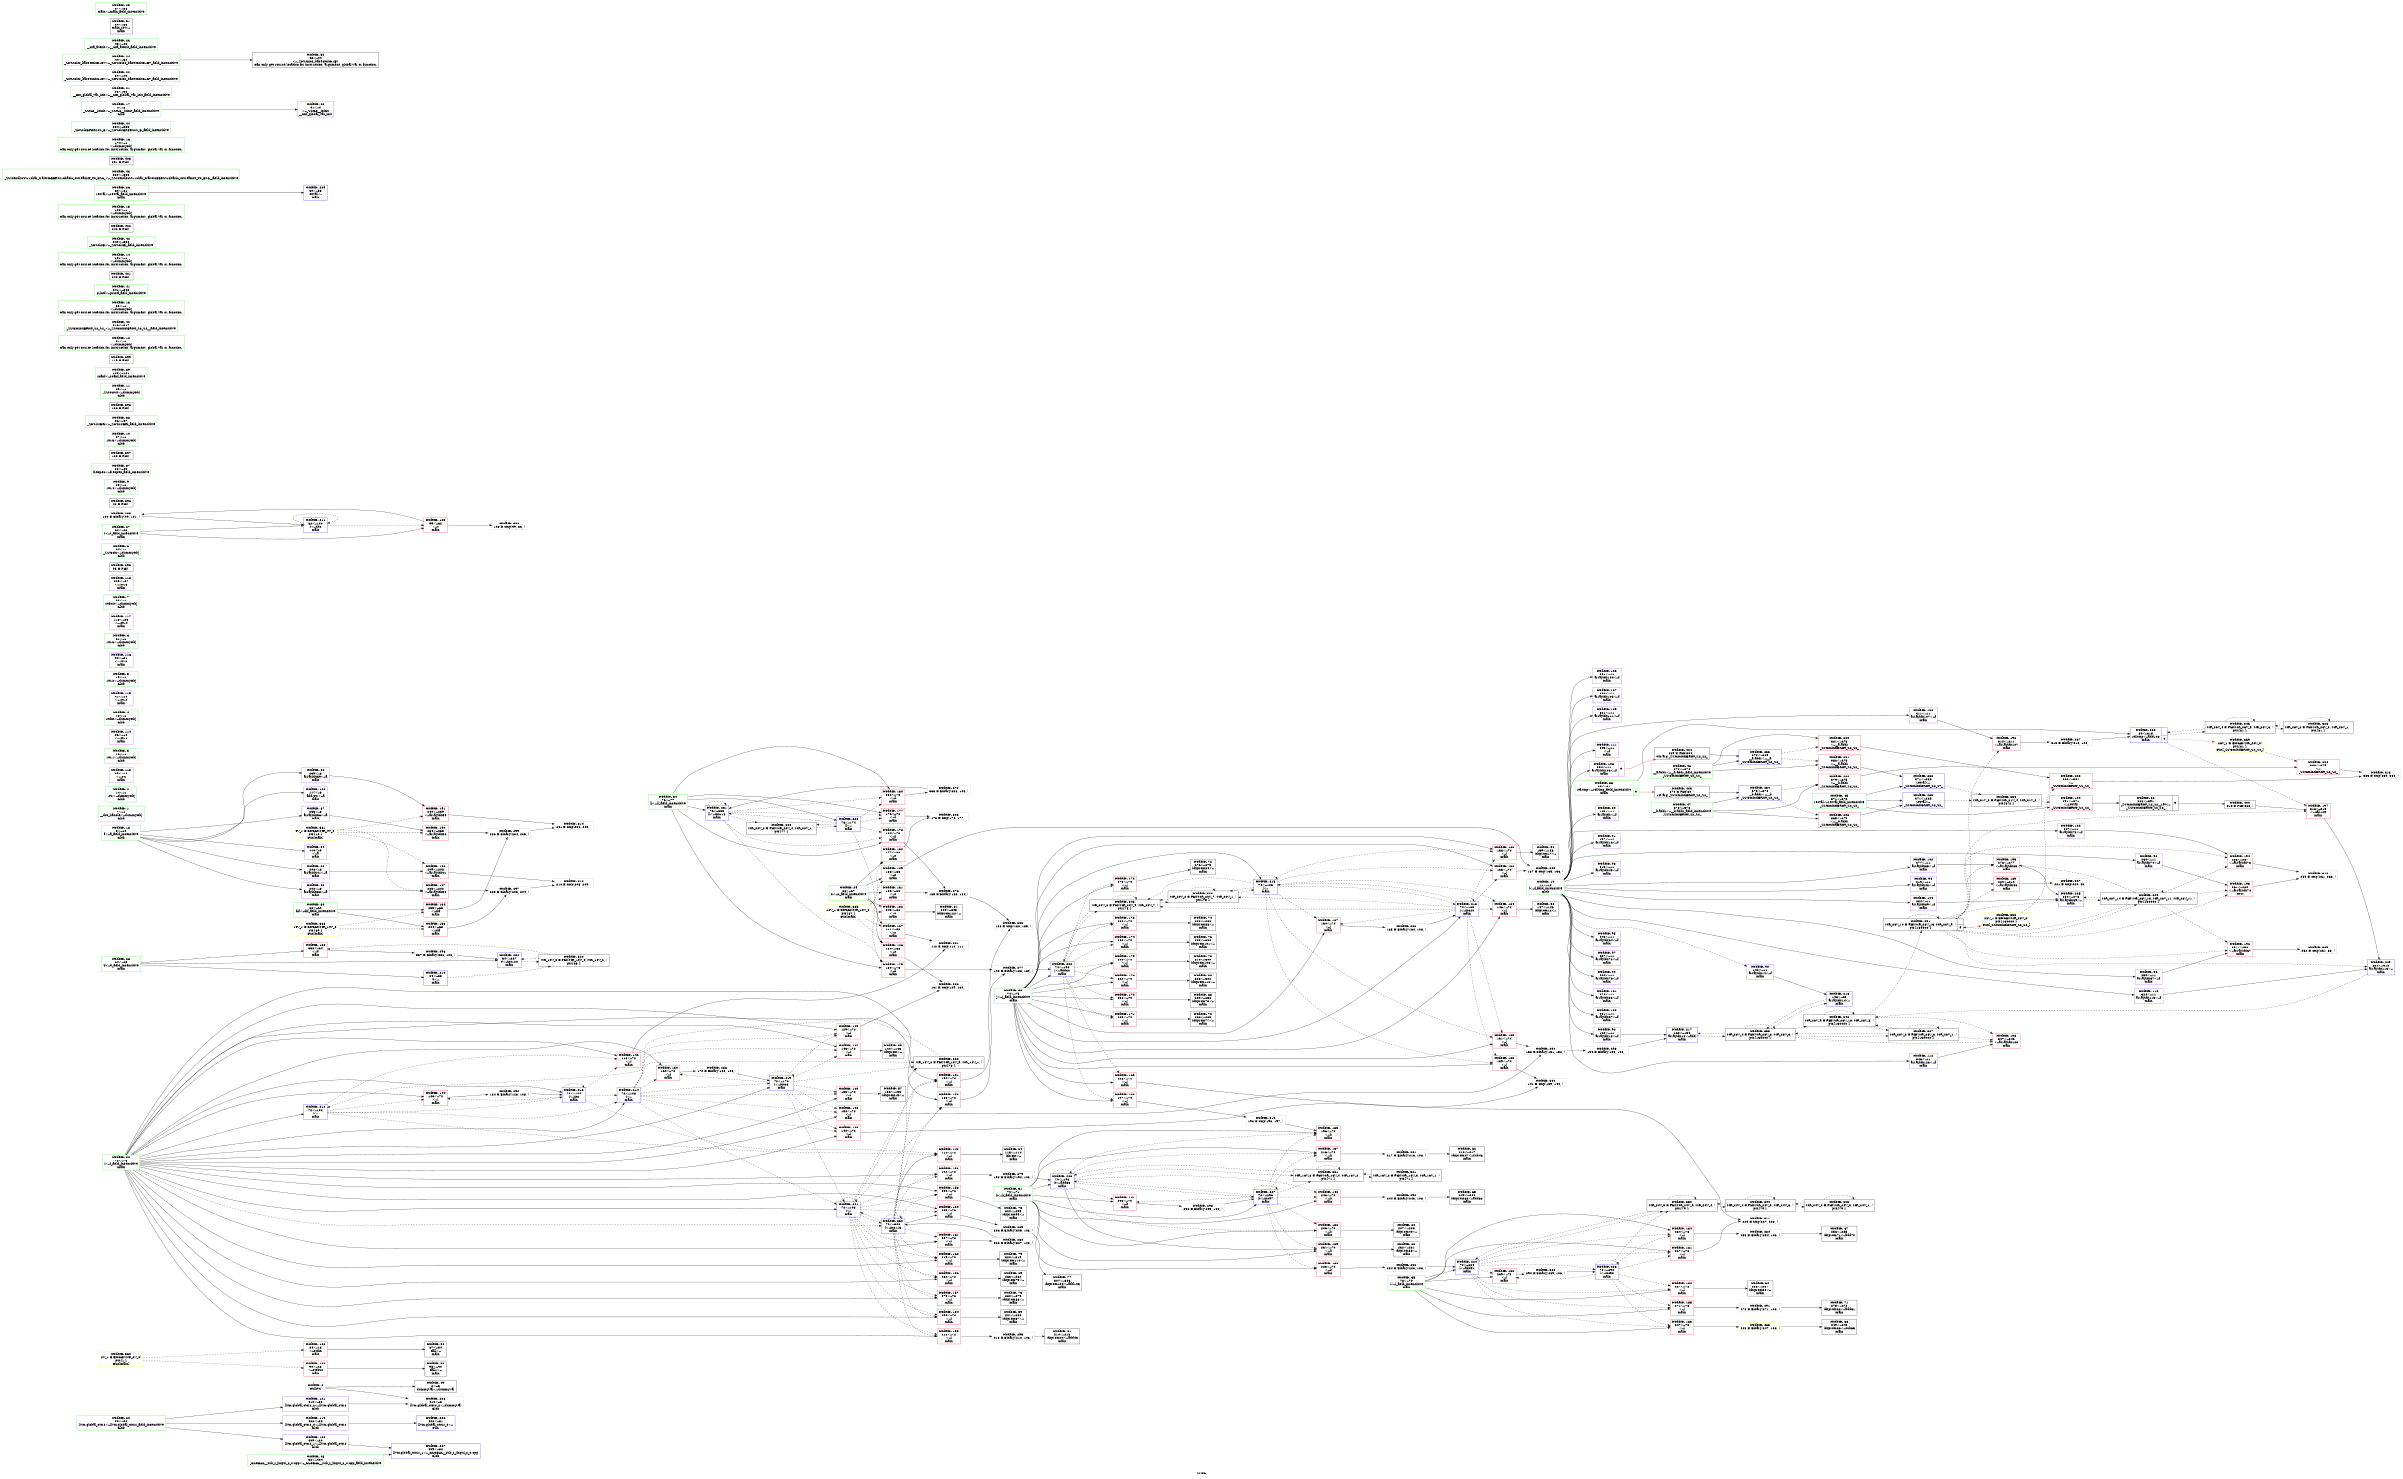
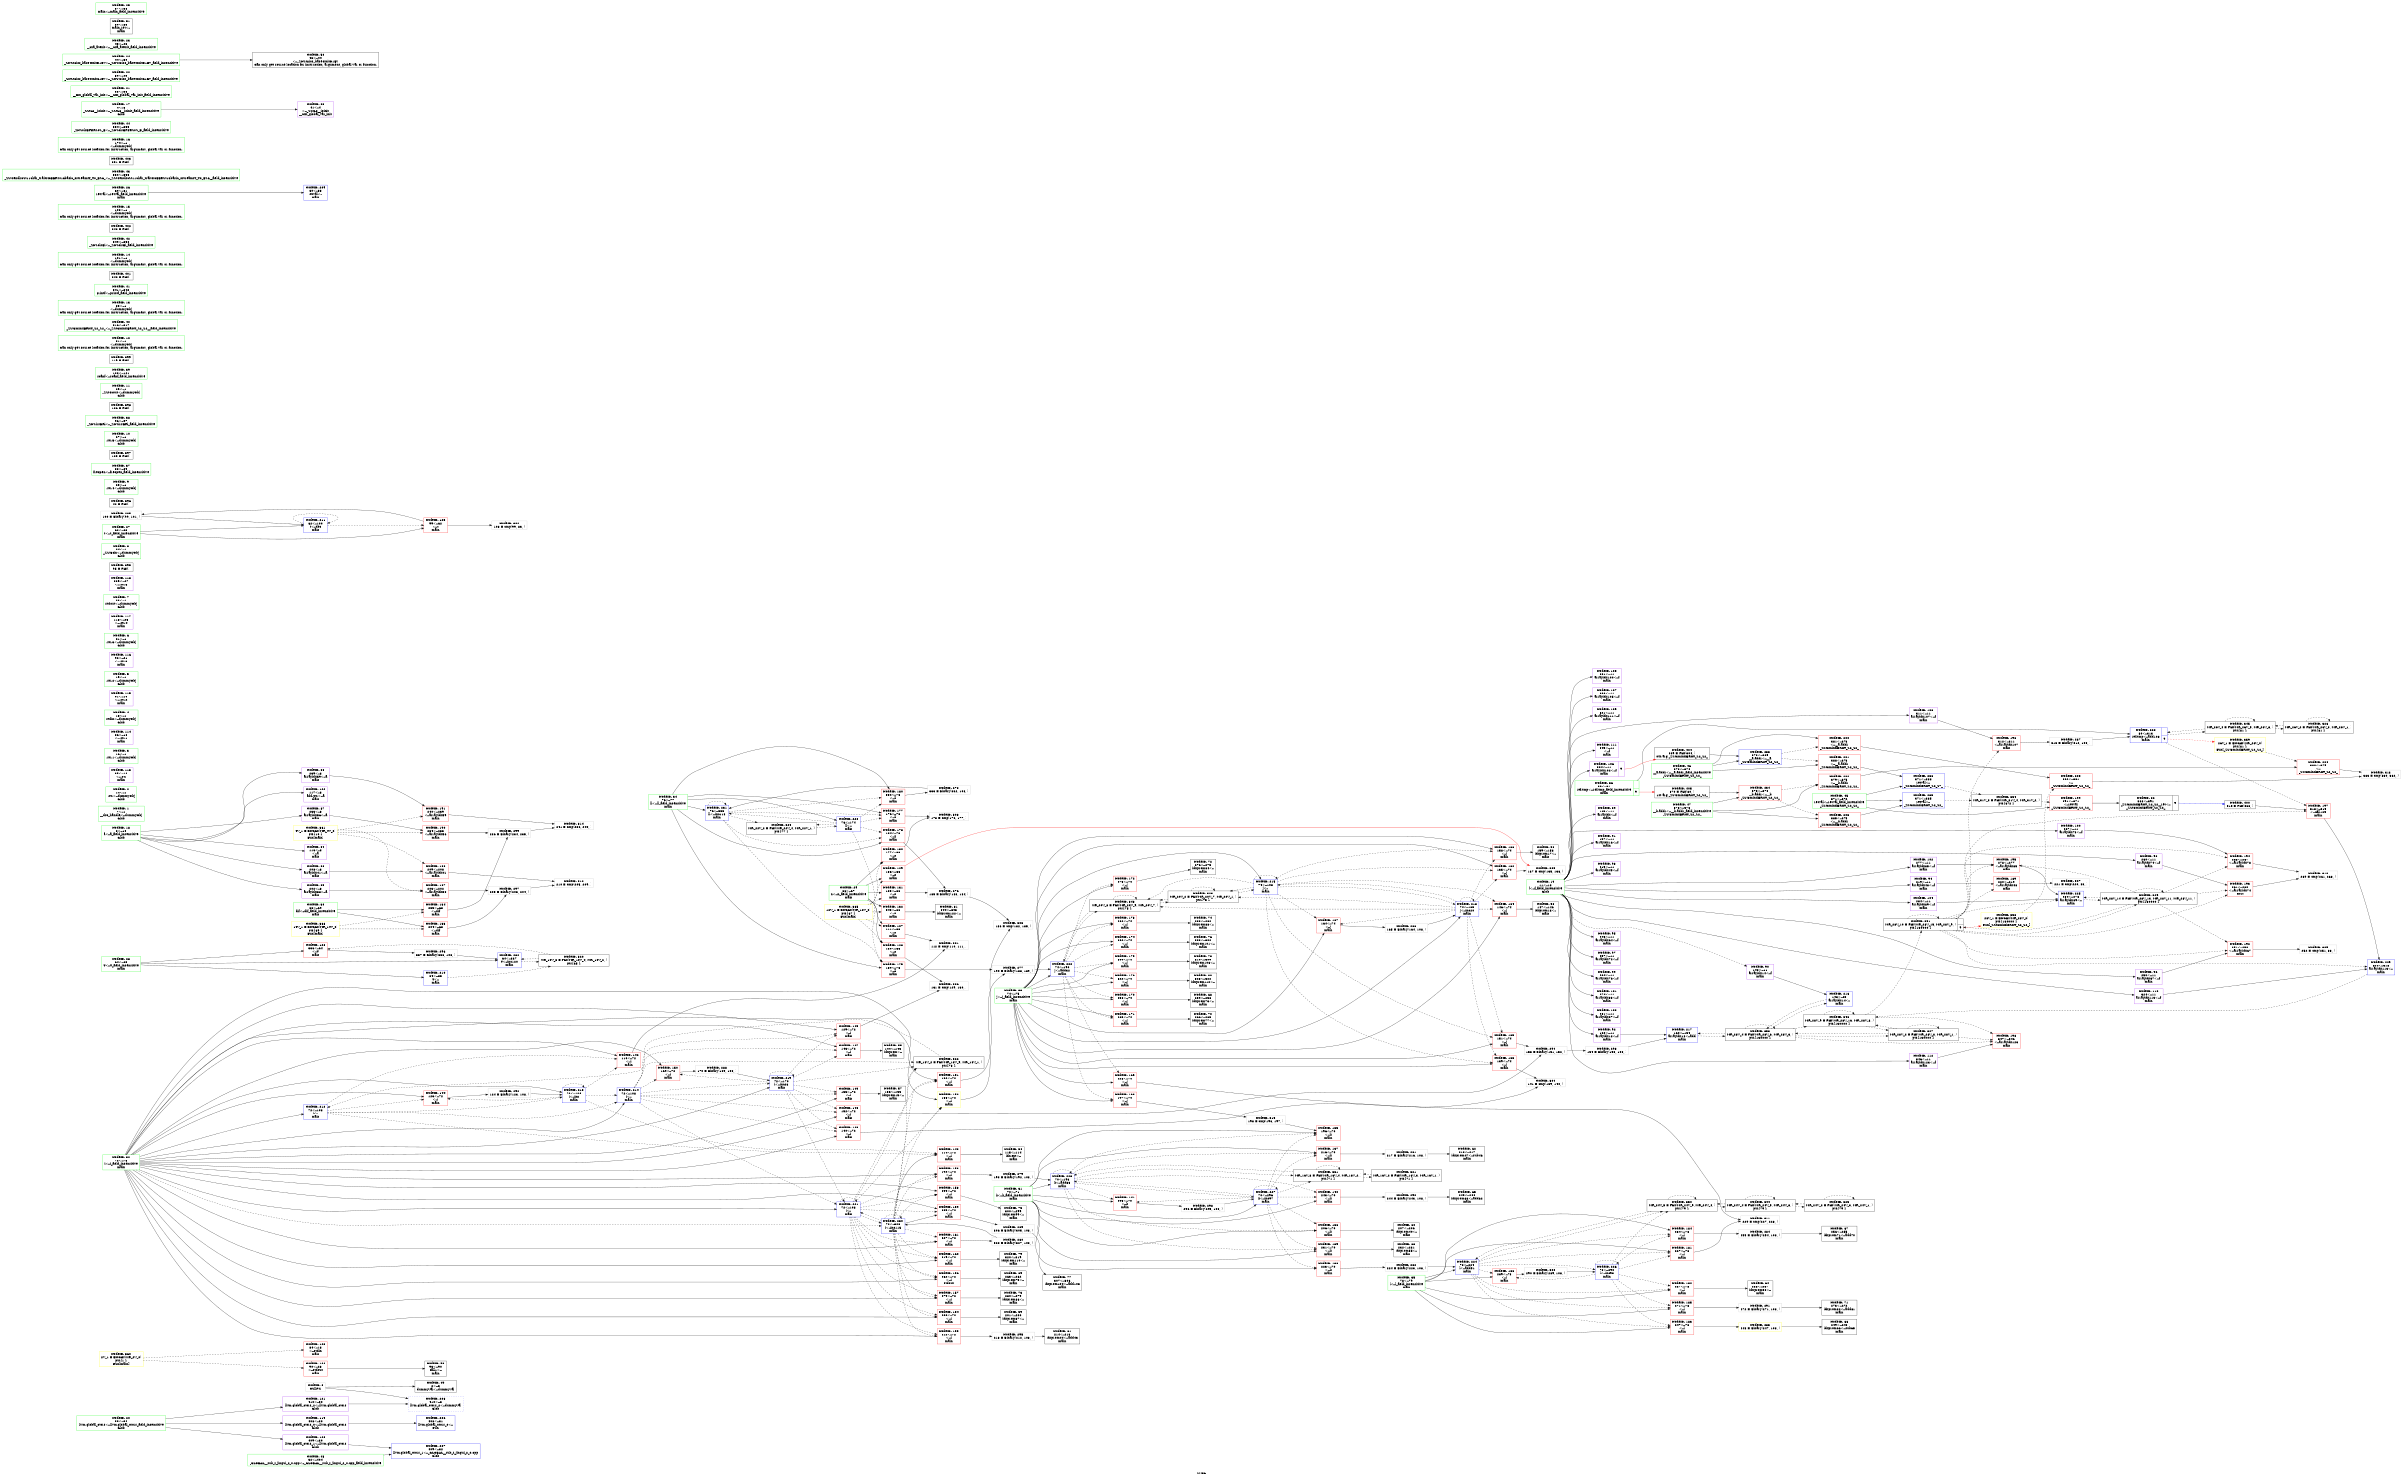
node "NodeID: 234": color blue -> red
edge "NodeID: 129" -> "NodeID: 305": color black -> red
node "NodeID: 152": color red -> yellow
edge "NodeID: 223" -> "NodeID: 139": style solid -> dashed
node "NodeID: 156": text "main" -> "stdout"
node "NodeID: 52": removed
